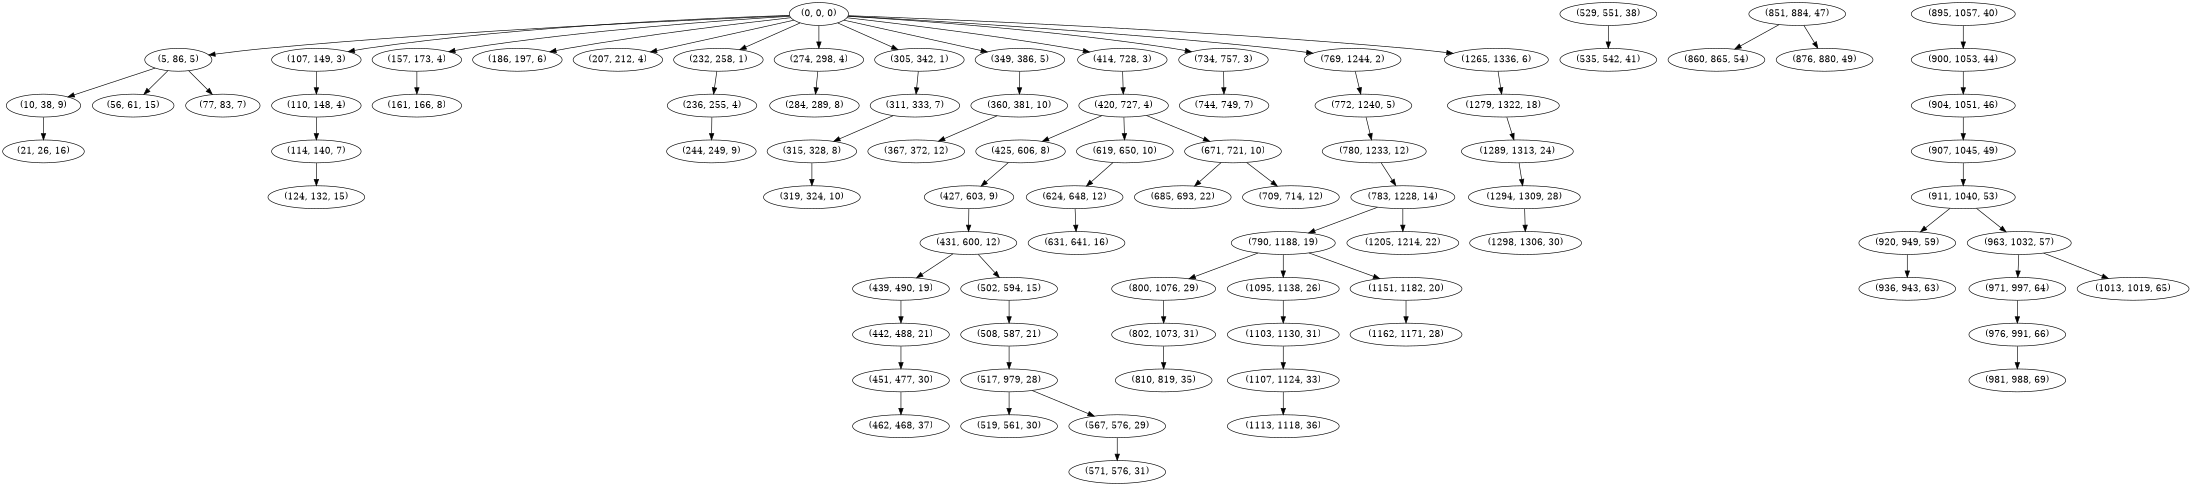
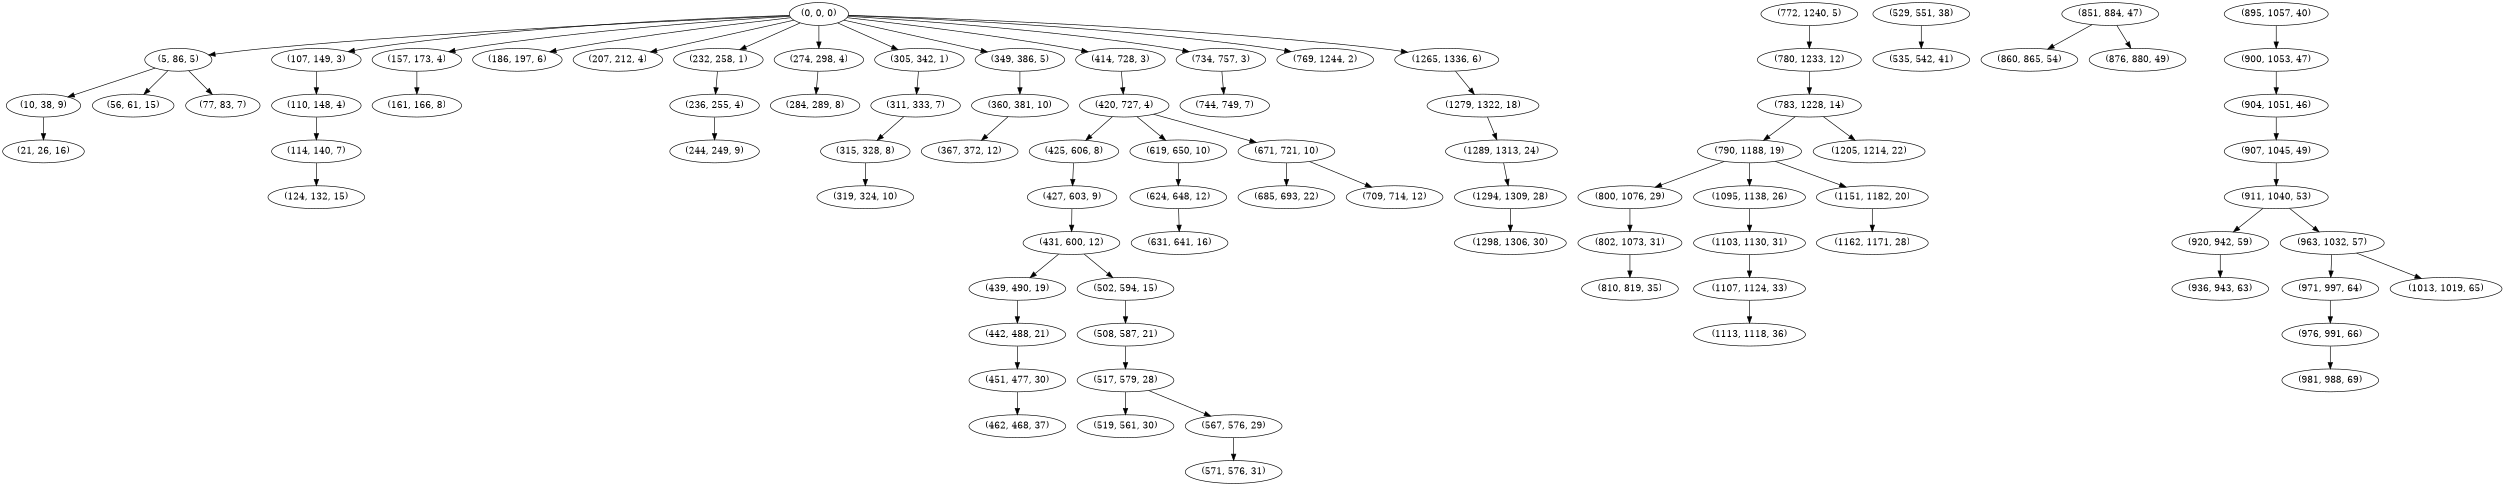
node "(900, 1053, 44)": label "(900, 1053, 44)" -> "(900, 1053, 47)"
edge "(769, 1244, 2)" -> "(772, 1240, 5)": removed
node "(920, 949, 59)": label "(920, 949, 59)" -> "(920, 942, 59)"
node "(517, 979, 28)": label "(517, 979, 28)" -> "(517, 579, 28)"
